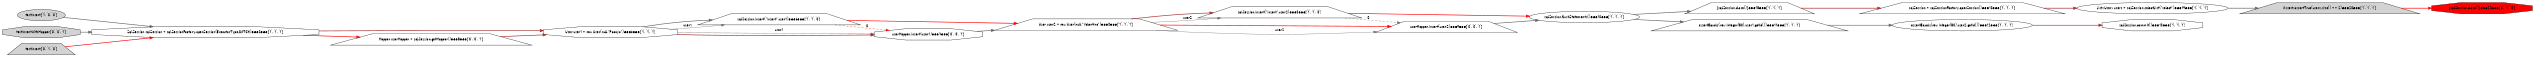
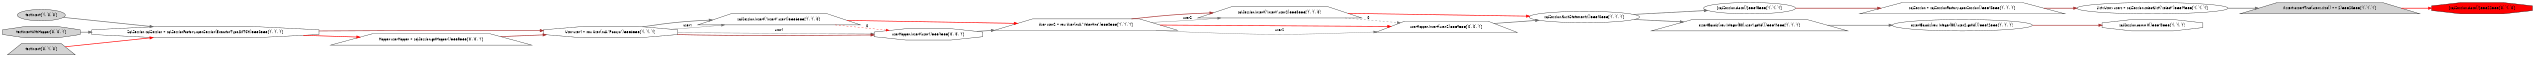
node "{sqlSession.close()}@@@15@@@['1', '1', '1']": shape trapezium -> ellipse
